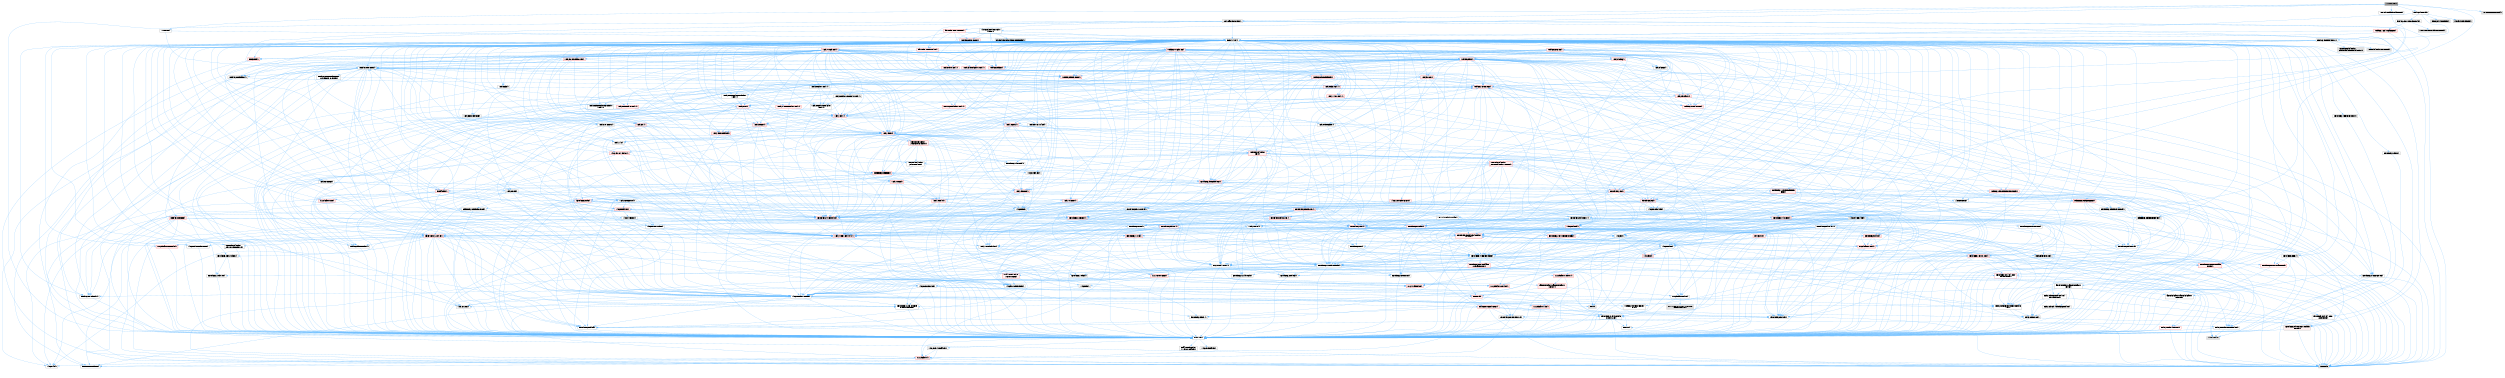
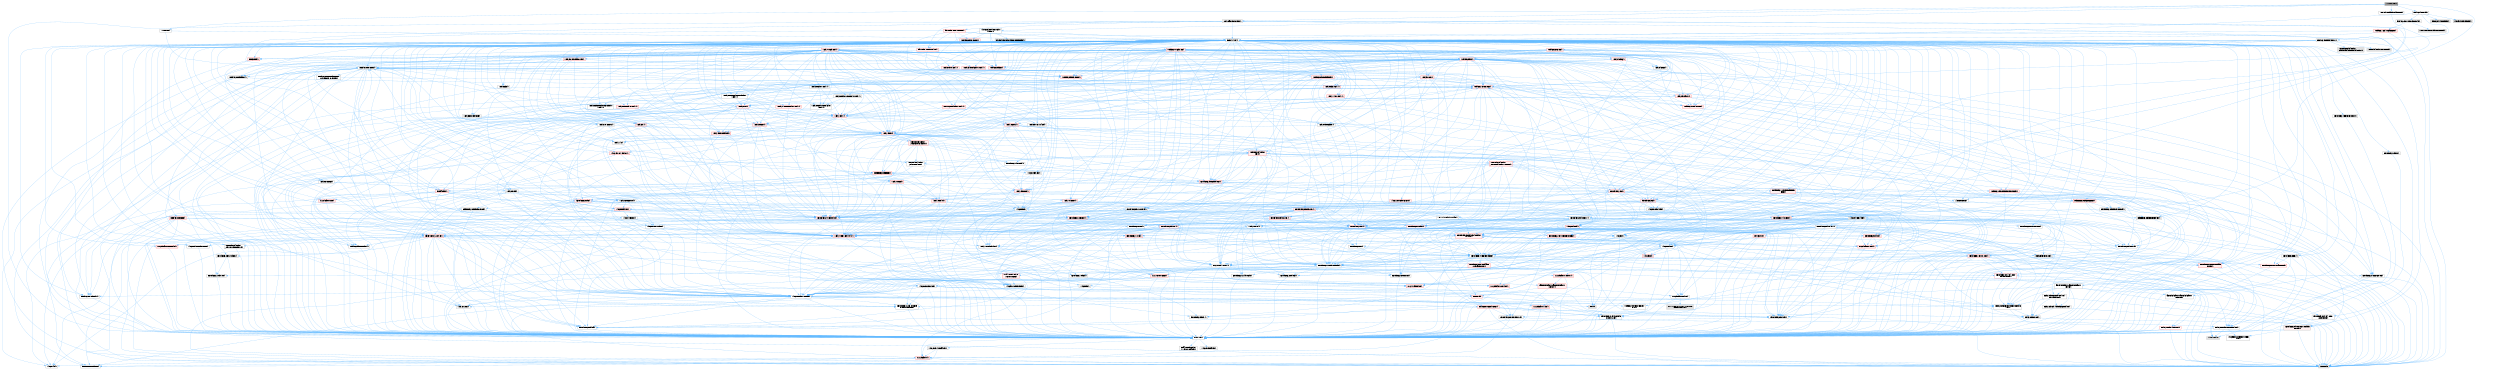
node "MoverTypes.generated.h": removed
edge "Delegates/DelegateBase.h" -> "Containers/StringFwd.h": now "Containers/StringView.h" -> "Containers/StringFwd.h"
node "IsEnum.h": removed
node "Misc/StaticAssertComplete Type.h": added
